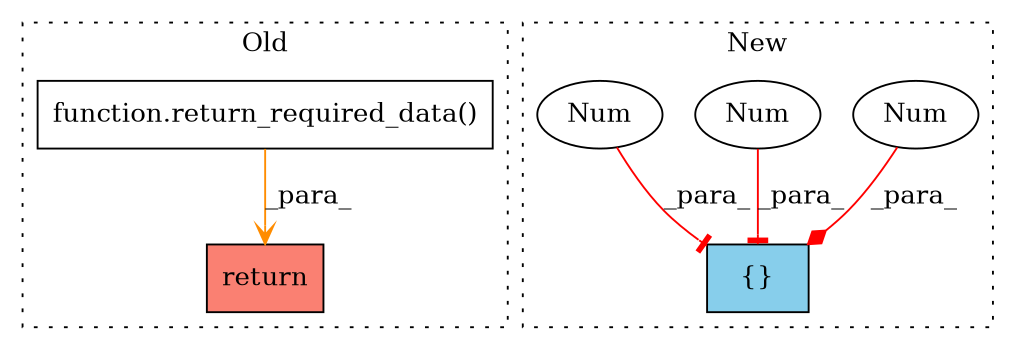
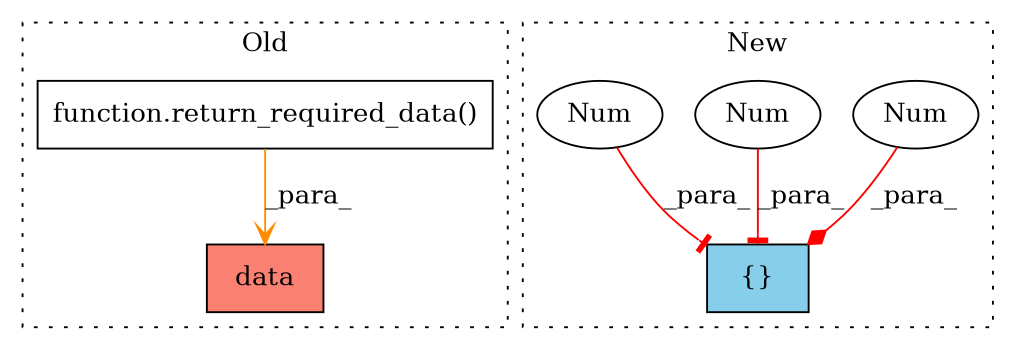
node "return": label "return" -> "data"
